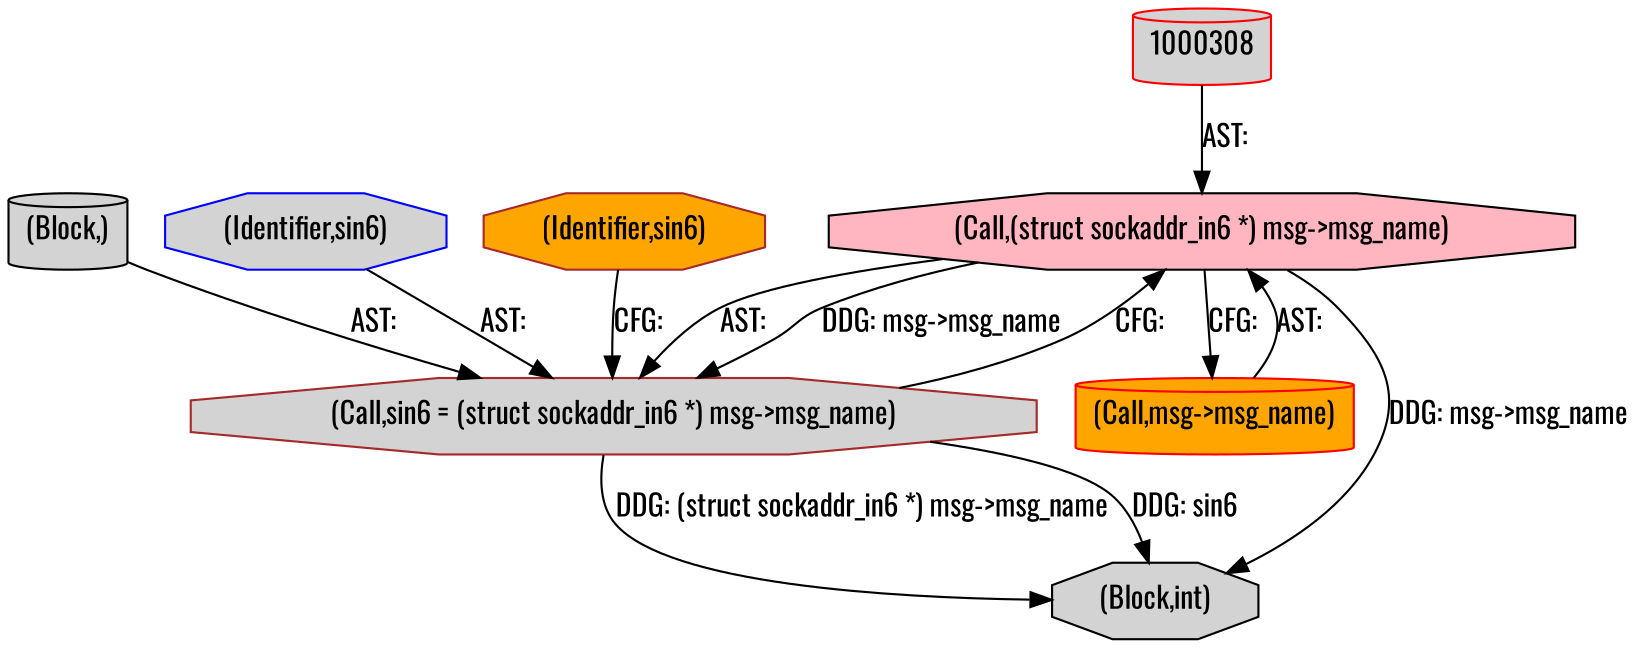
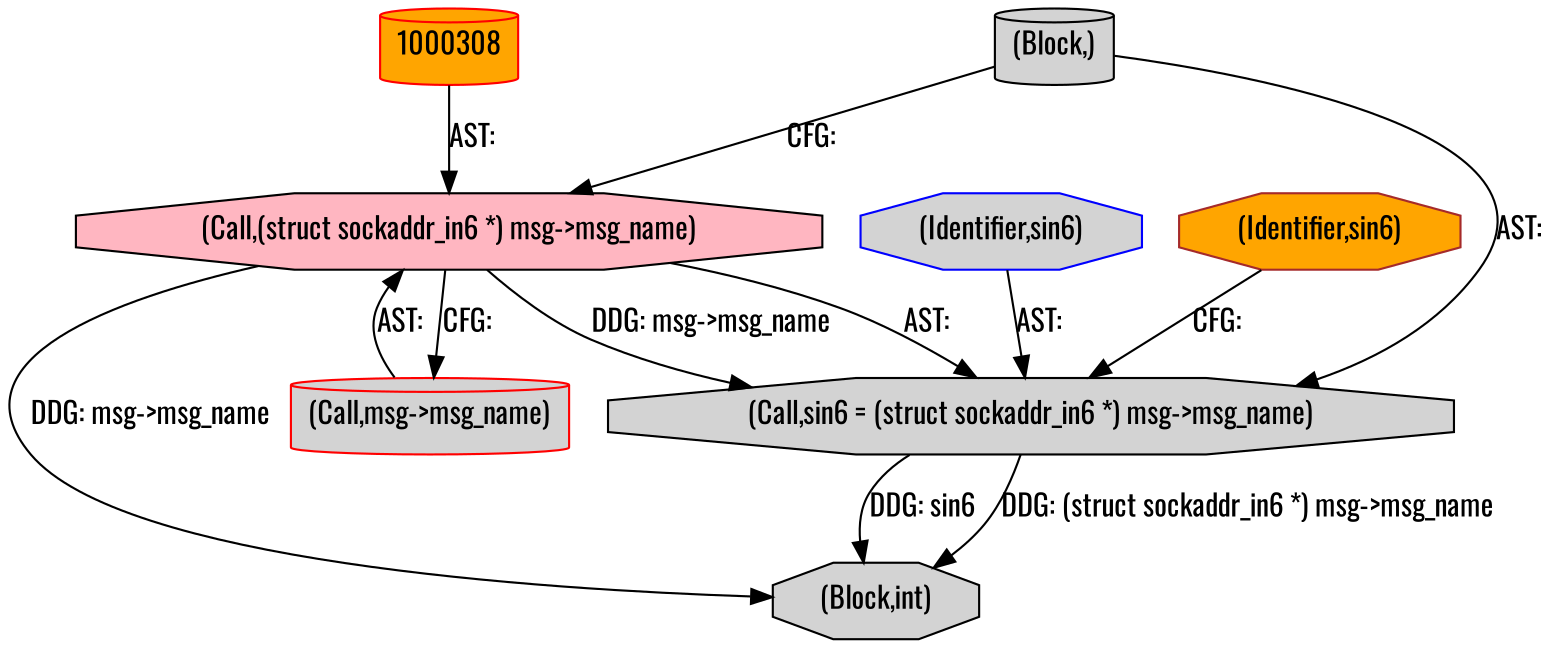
node "1000308": fillcolor lightgrey -> orange
edge "(Call,sin6 = (struct sockaddr_in6 *) msg->msg_name)" -> "(Call,(struct sockaddr_in6 *) msg->msg_name)": now "(Block,)" -> "(Call,(struct sockaddr_in6 *) msg->msg_name)"
node "(Call,sin6 = (struct sockaddr_in6 *) msg->msg_name)": color brown -> black
node "(Call,msg->msg_name)": fillcolor orange -> lightgrey
